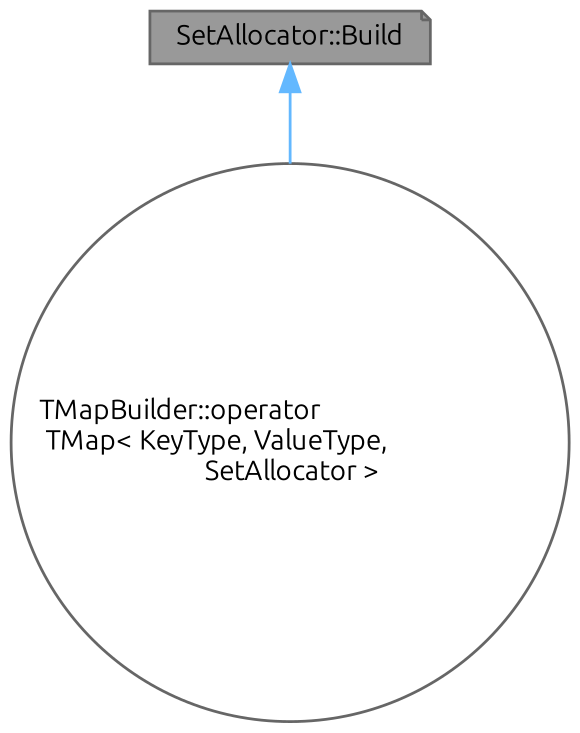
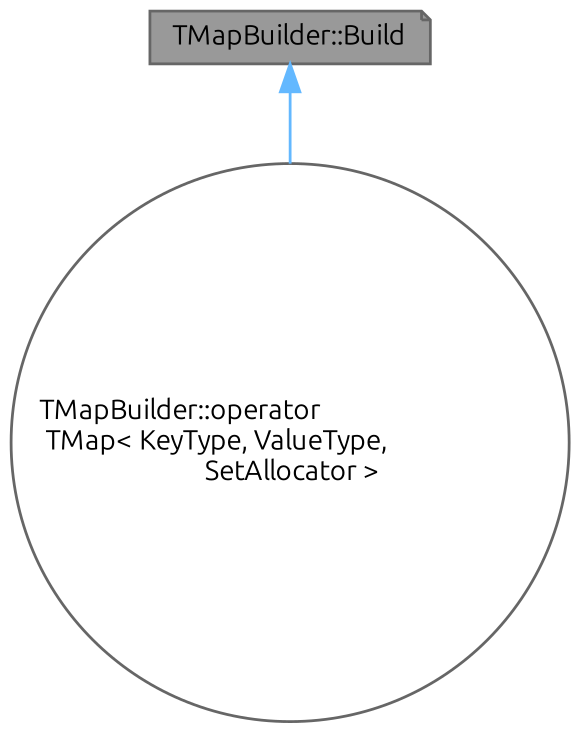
node "SetAllocator::Build": label "SetAllocator::Build" -> "TMapBuilder::Build"
